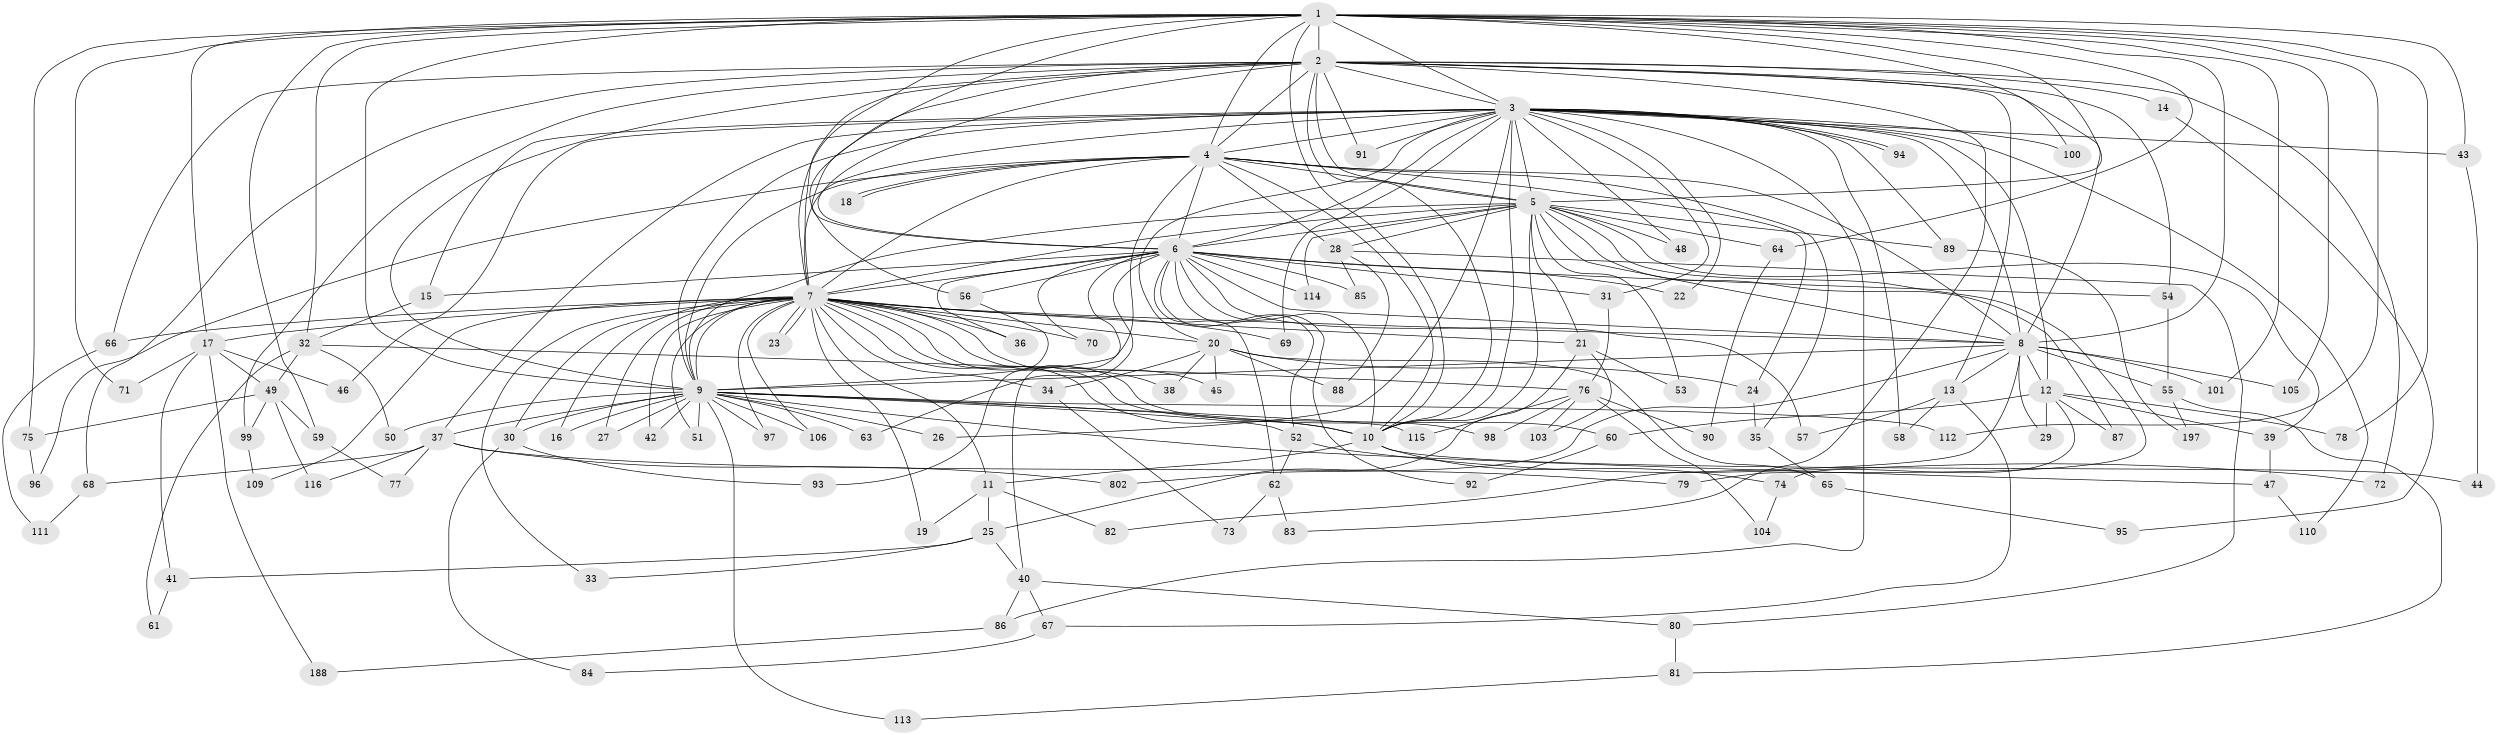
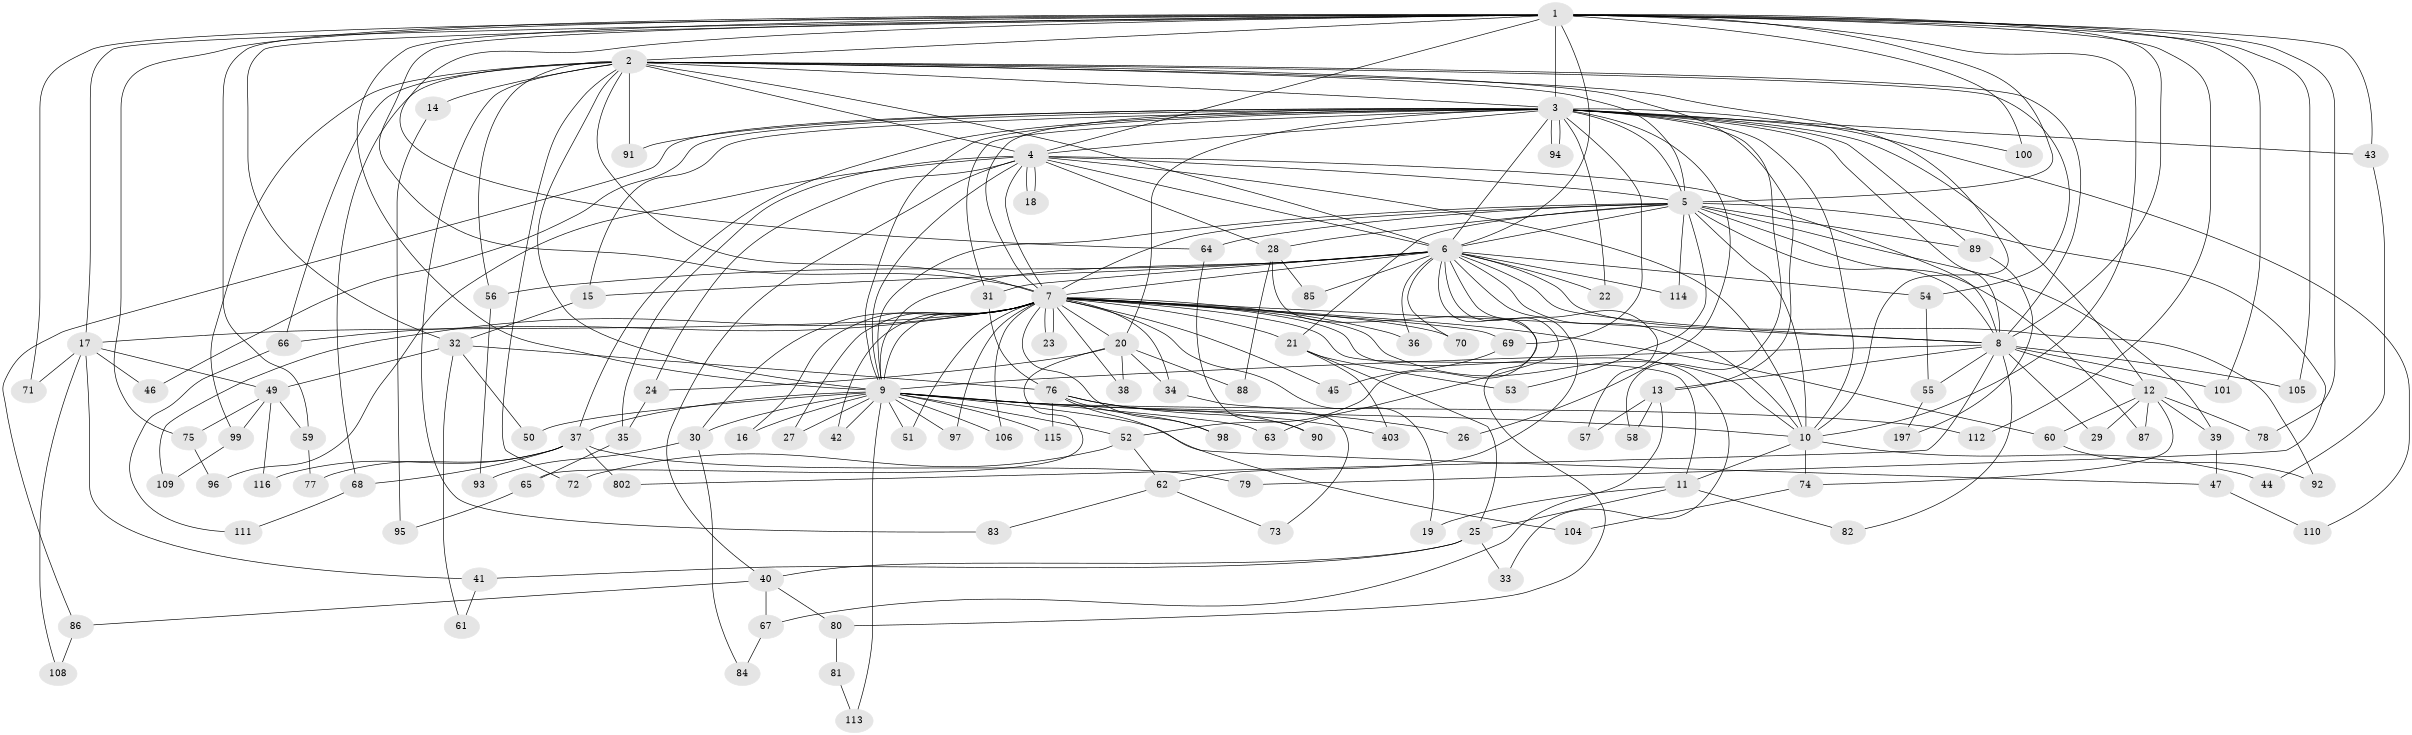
node "48": removed
edge "20" -- "45": now "69" -- "45"
node "103": label "103" -> "403"
edge "55" -- "81": removed
node "188": label "188" -> "108"
